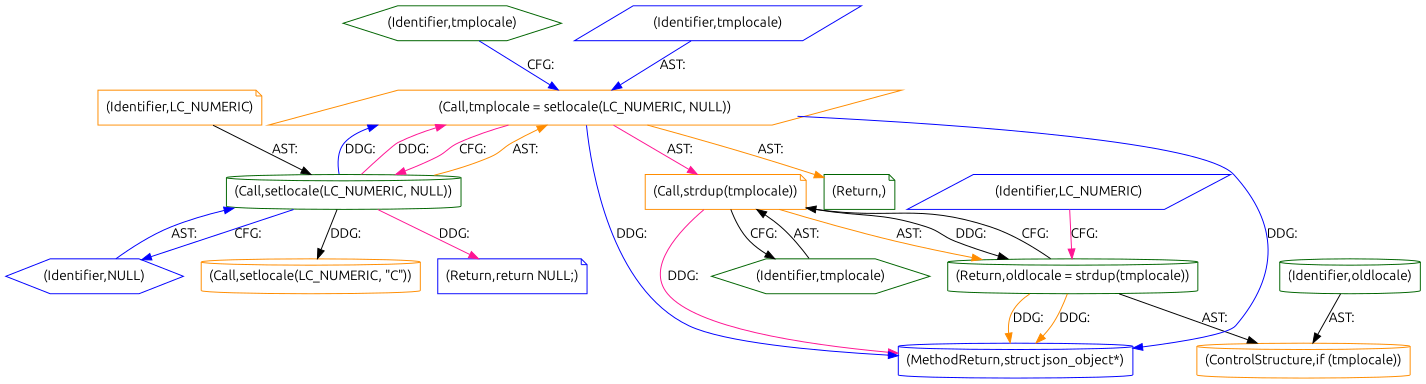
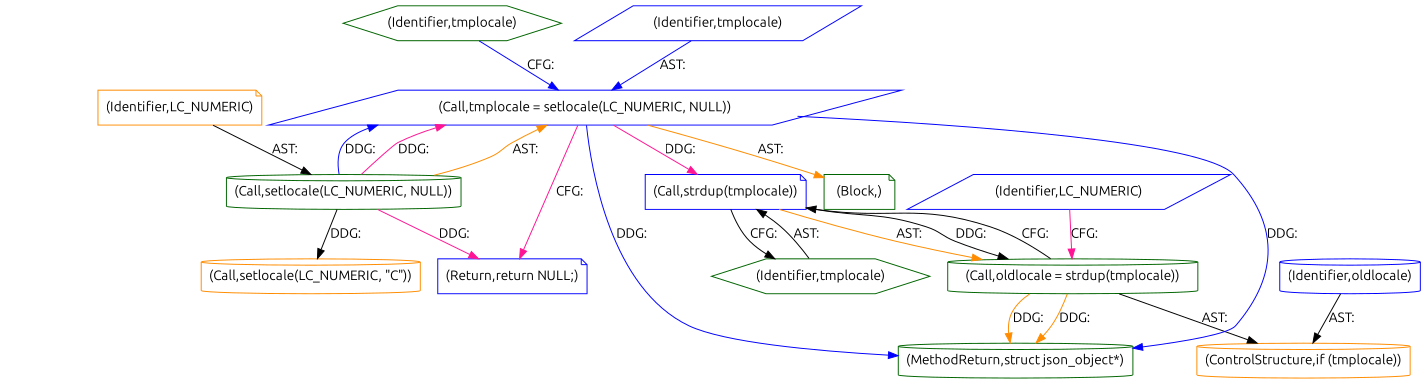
node "(Call,tmplocale = setlocale(LC_NUMERIC, NULL))": color darkorange -> blue
edge "(Call,tmplocale = setlocale(LC_NUMERIC, NULL))" -> "(Call,setlocale(LC_NUMERIC, NULL))": now "(Call,tmplocale = setlocale(LC_NUMERIC, NULL))" -> "(Return,return NULL;)"
edge "(Call,tmplocale = setlocale(LC_NUMERIC, NULL))" -> "(Call,strdup(tmplocale))": label "AST: " -> "DDG: "
node "(Call,strdup(tmplocale))": color darkorange -> blue
node "(Return,)": label "(Return,)" -> "(Block,)"
node "(Identifier,NULL)": removed
node "(Return,oldlocale = strdup(tmplocale))": label "(Return,oldlocale = strdup(tmplocale))" -> "(Call,oldlocale = strdup(tmplocale))"
node "(Identifier,oldlocale)": color darkgreen -> blue
edge "(Call,strdup(tmplocale))" -> "(MethodReturn,struct json_object*)": removed, label "DDG:"
node "(MethodReturn,struct json_object*)": color blue -> darkgreen
